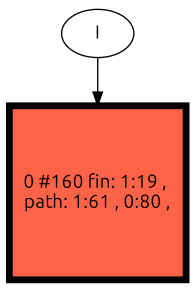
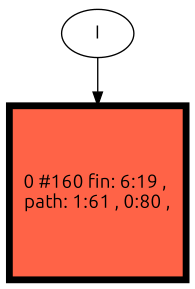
node "0 #160 fin: 1:19 , path: 1:61 , 0:80 ,": label "0 #160 fin: 1:19 , path: 1:61 , 0:80 ," -> "0 #160 fin: 6:19 , path: 1:61 , 0:80 ,"
